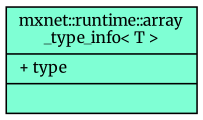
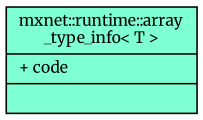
node "mxnet::runtime::array": text "+ type" -> "+ code"
